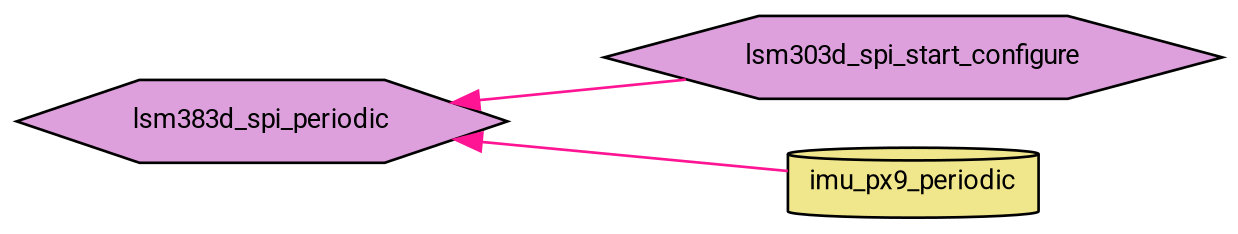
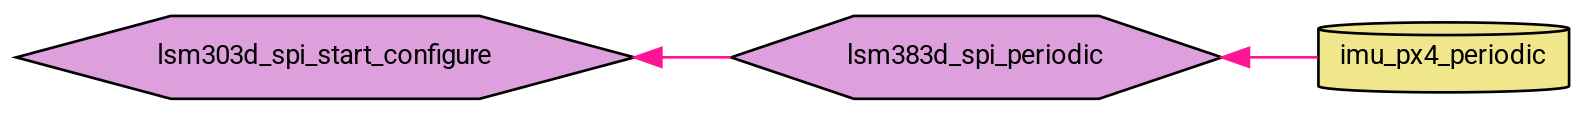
edge "lsm303d_spi_start_configure" -> "lsm383d_spi_periodic": reversed
node "imu_px9_periodic": label "imu_px9_periodic" -> "imu_px4_periodic"
